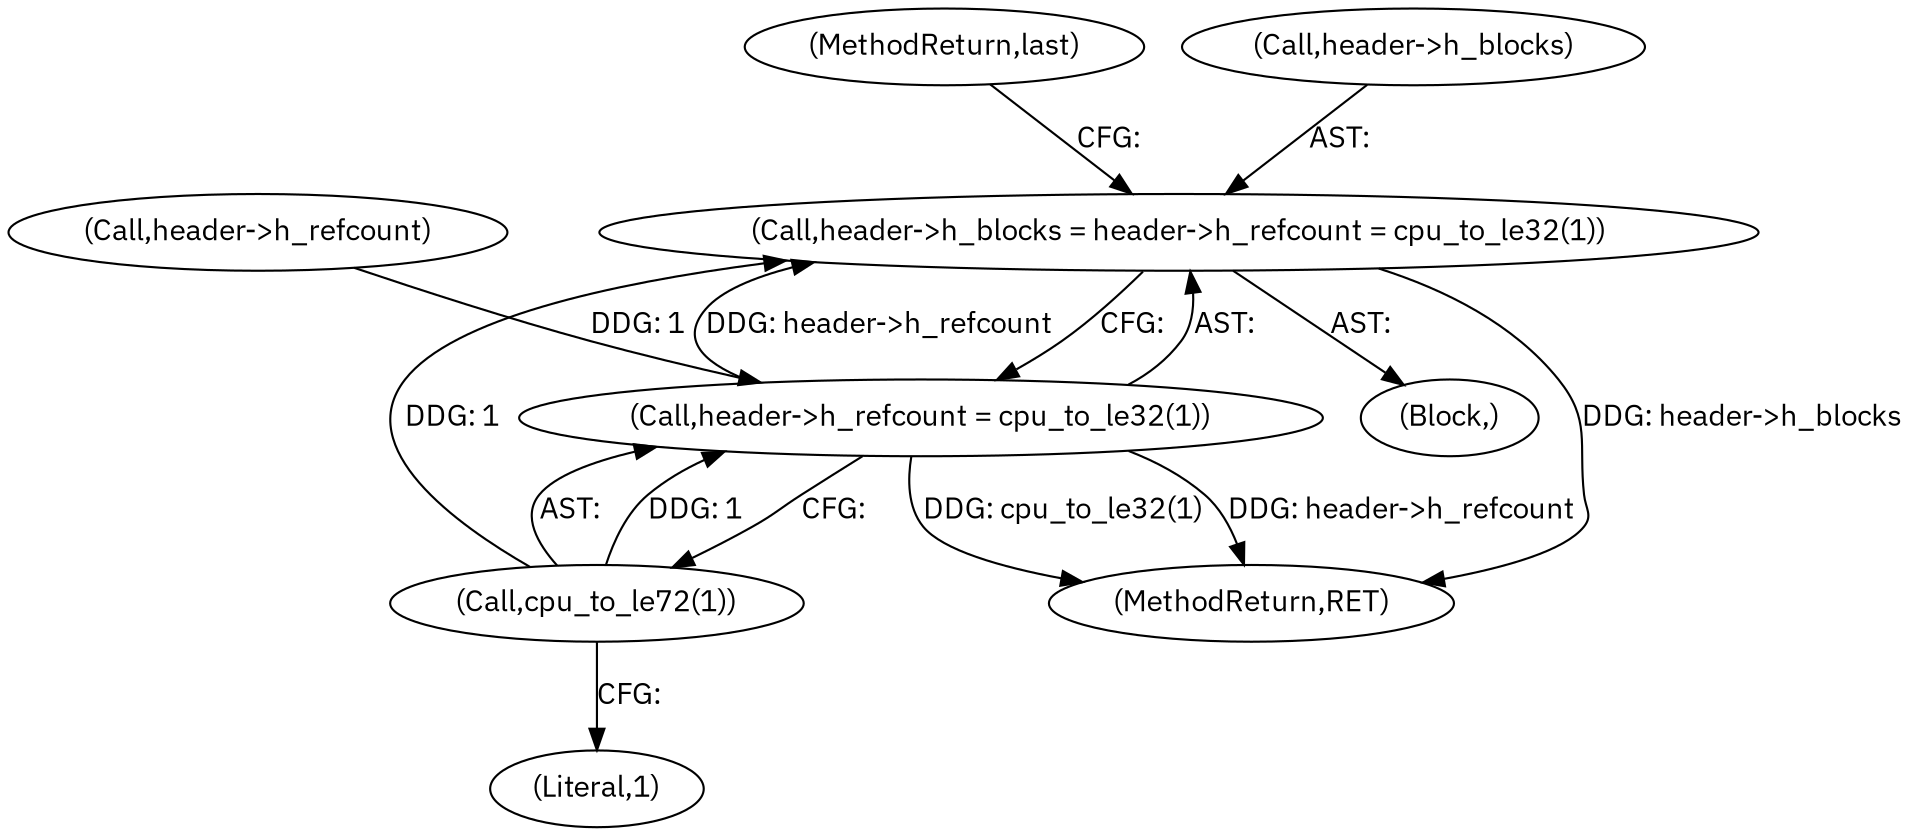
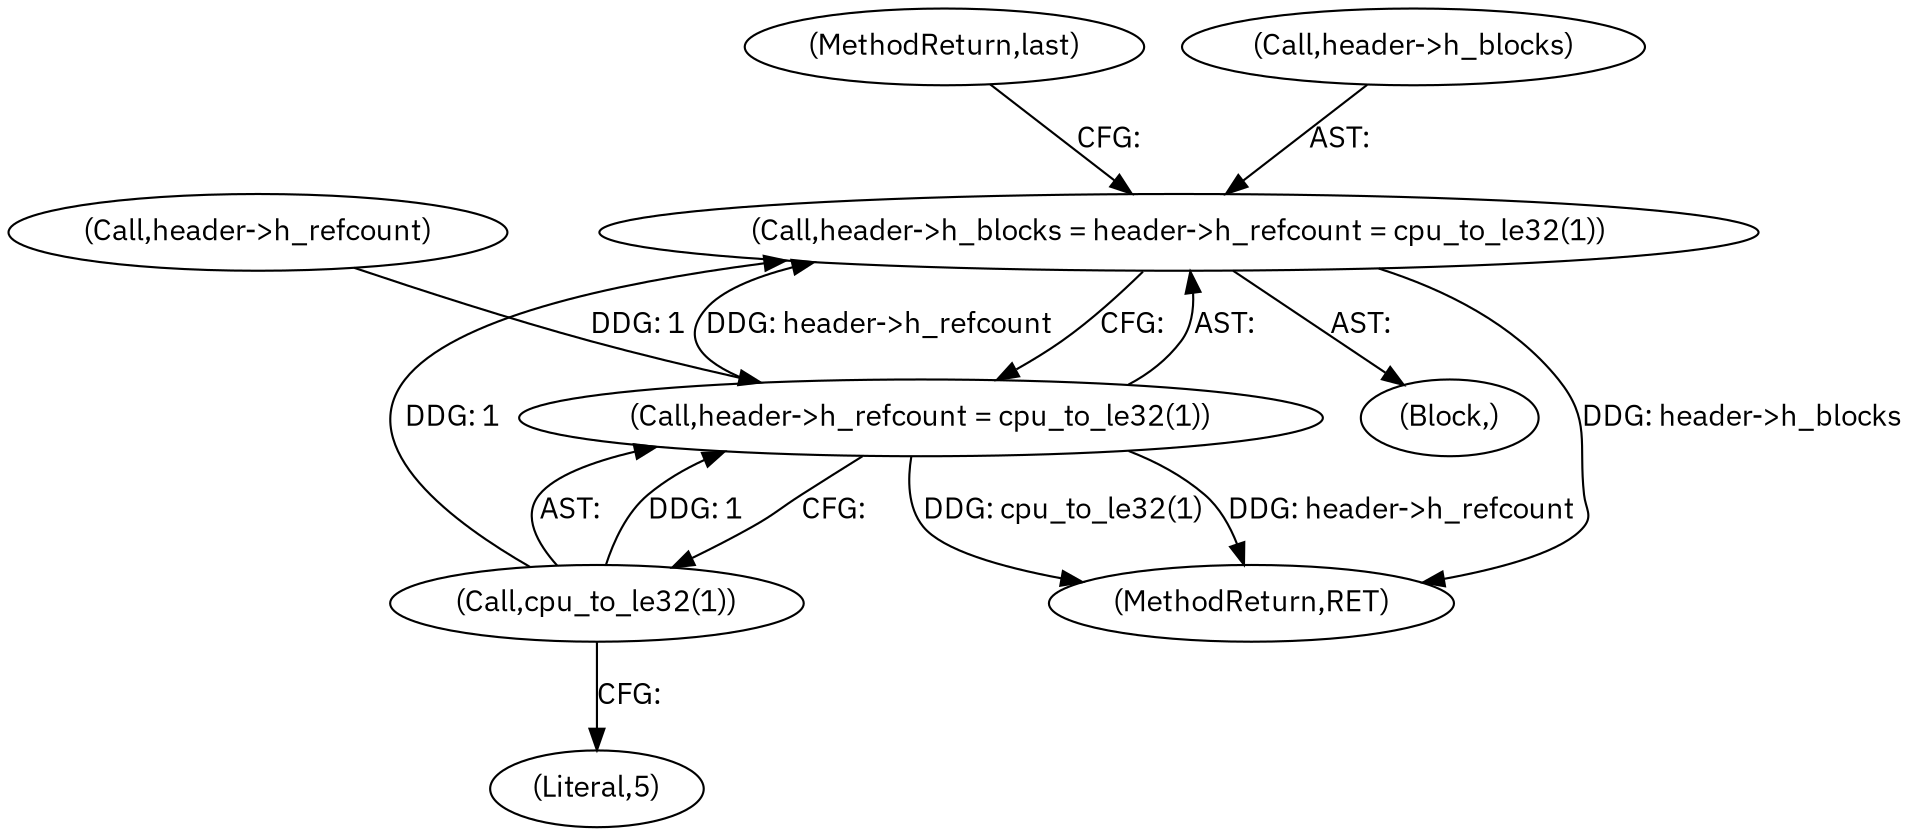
node "(Call,cpu_to_le72(1))": label "(Call,cpu_to_le72(1))" -> "(Call,cpu_to_le32(1))"
node "(Literal,1)": label "(Literal,1)" -> "(Literal,5)"
